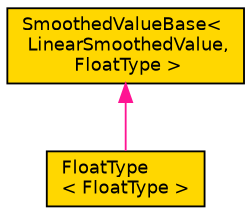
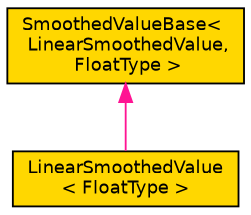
node "FloatType < FloatType >": label "FloatType < FloatType >" -> "LinearSmoothedValue < FloatType >"
